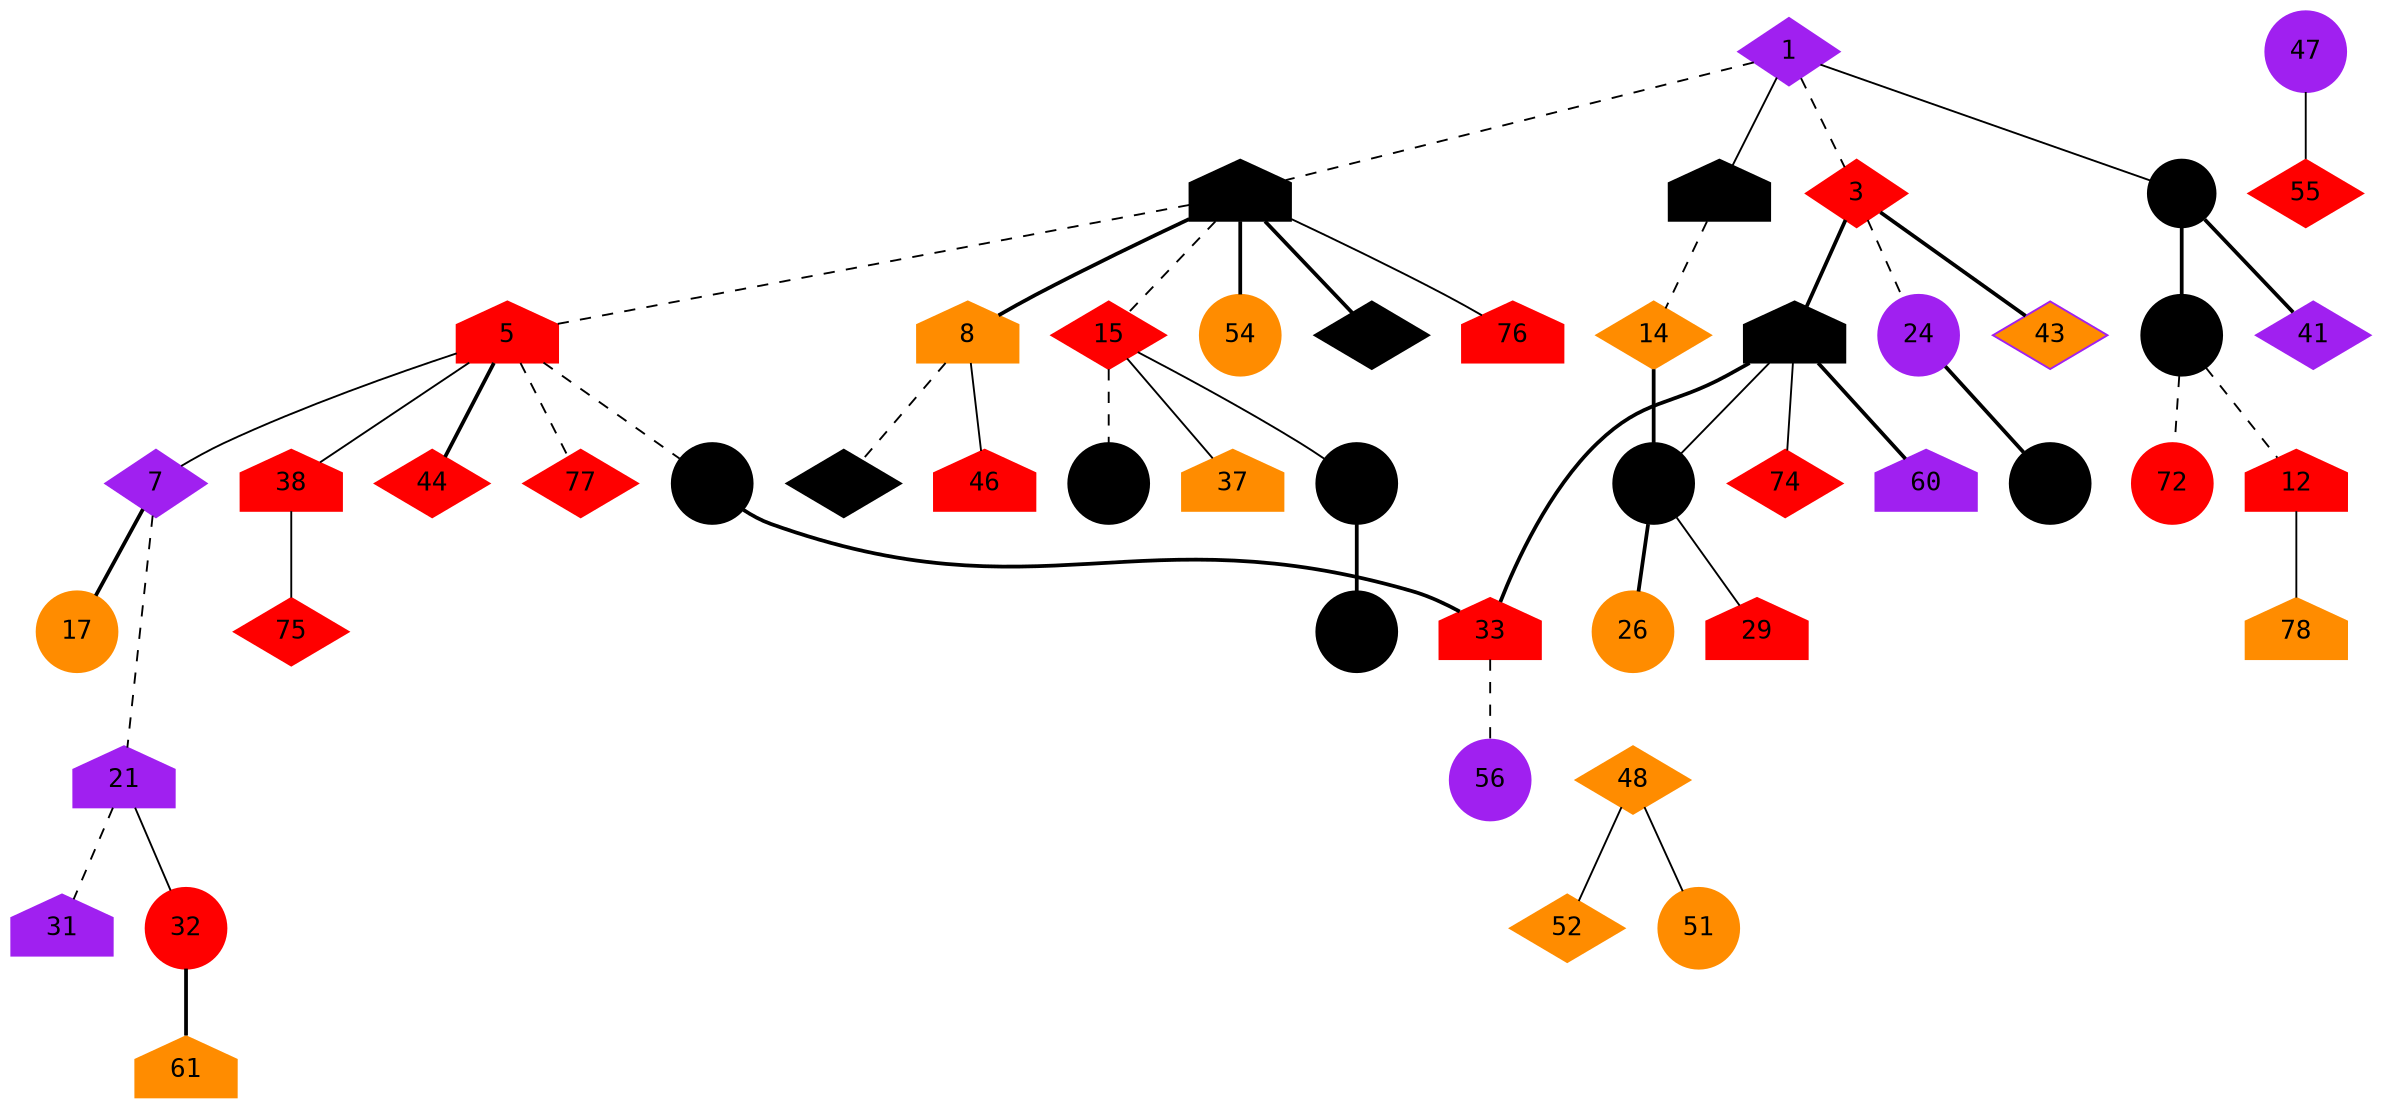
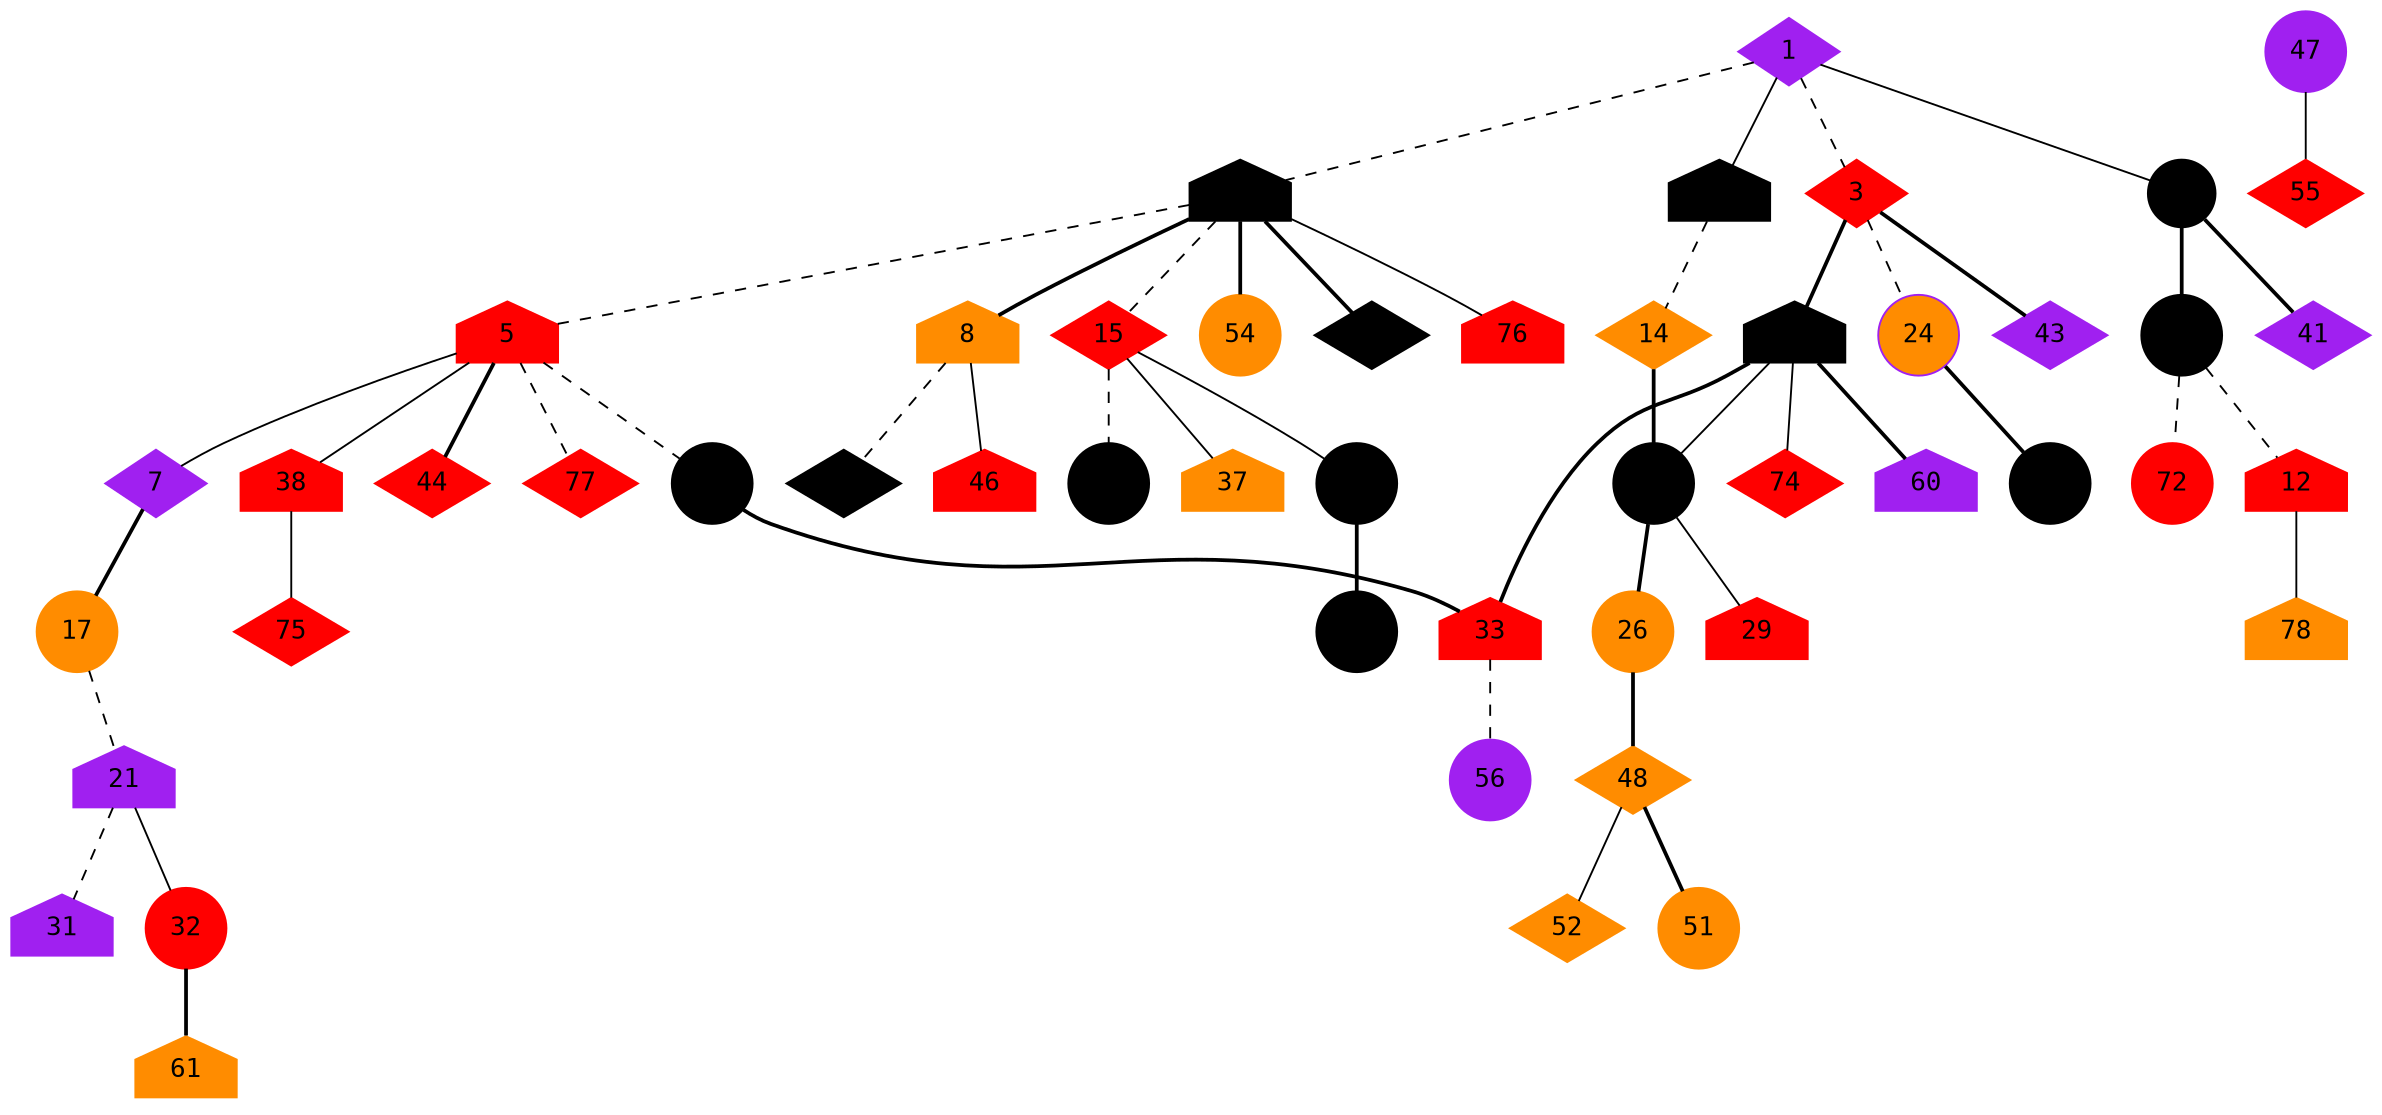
node "24": fillcolor purple -> darkorange
node "43": fillcolor darkorange -> purple
edge "7" -- "21": now "17" -- "21"
edge "26" -- "48": added
edge "48" -- "51": style solid -> bold
